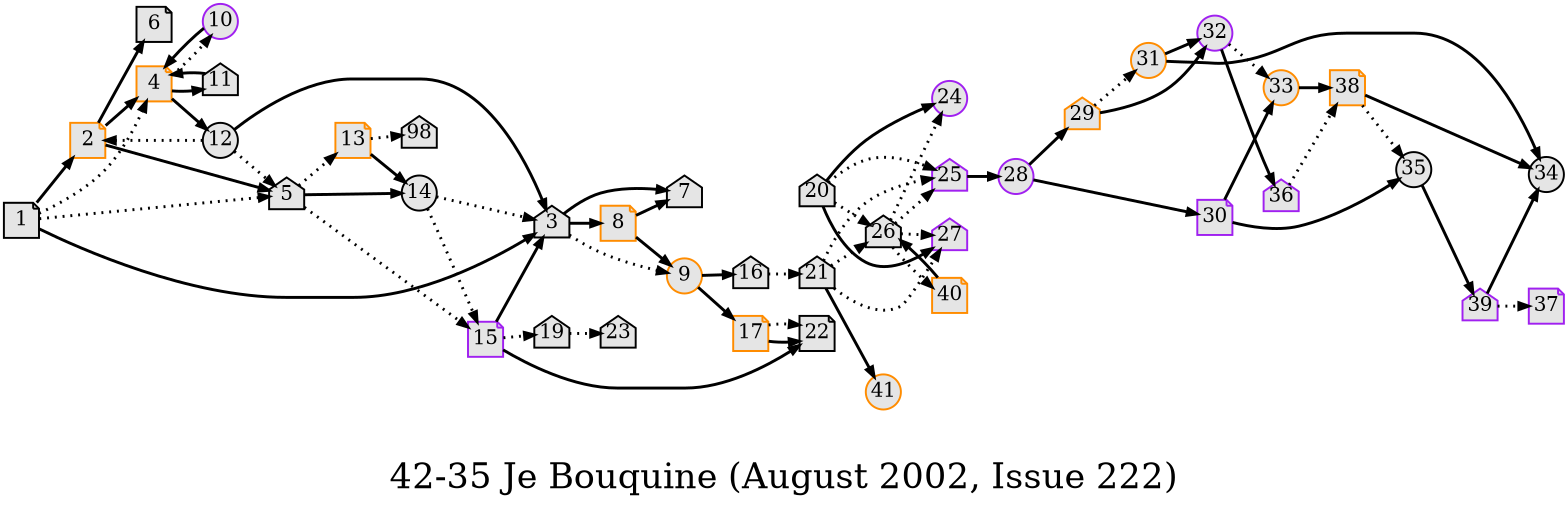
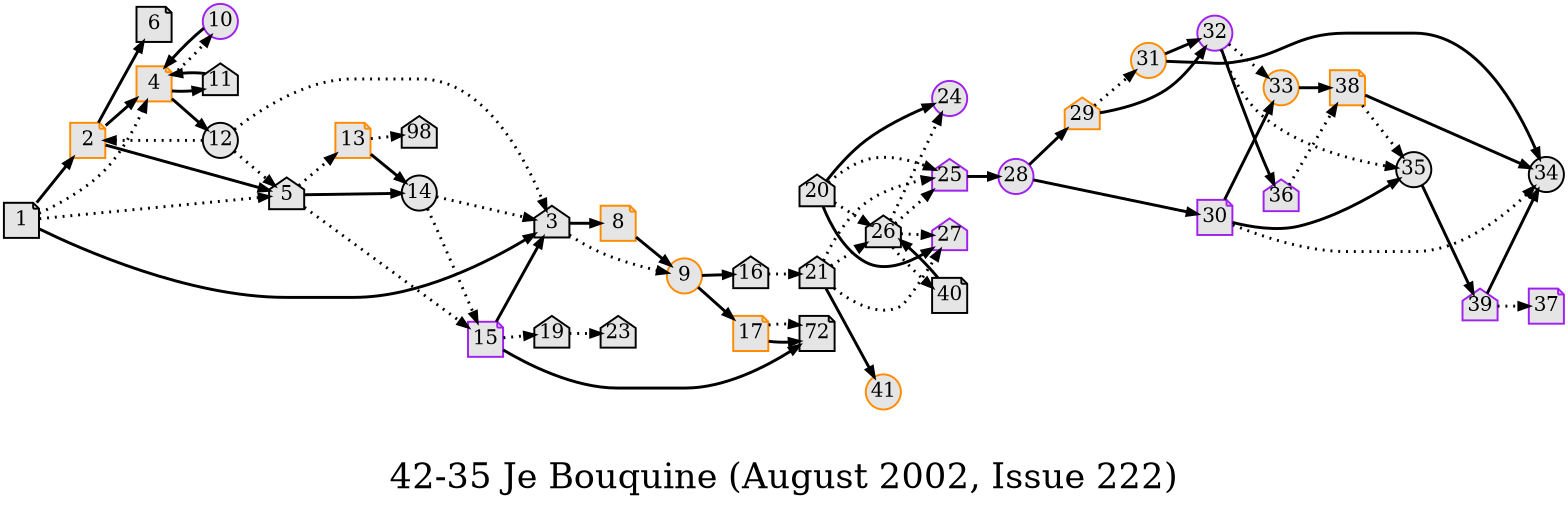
edge "12" -> "3": style solid -> dotted
edge "32" -> "35": added
node "7": removed
edge "30" -> "34": added
node "40": color darkorange -> black
node "22": label "22" -> "72"
